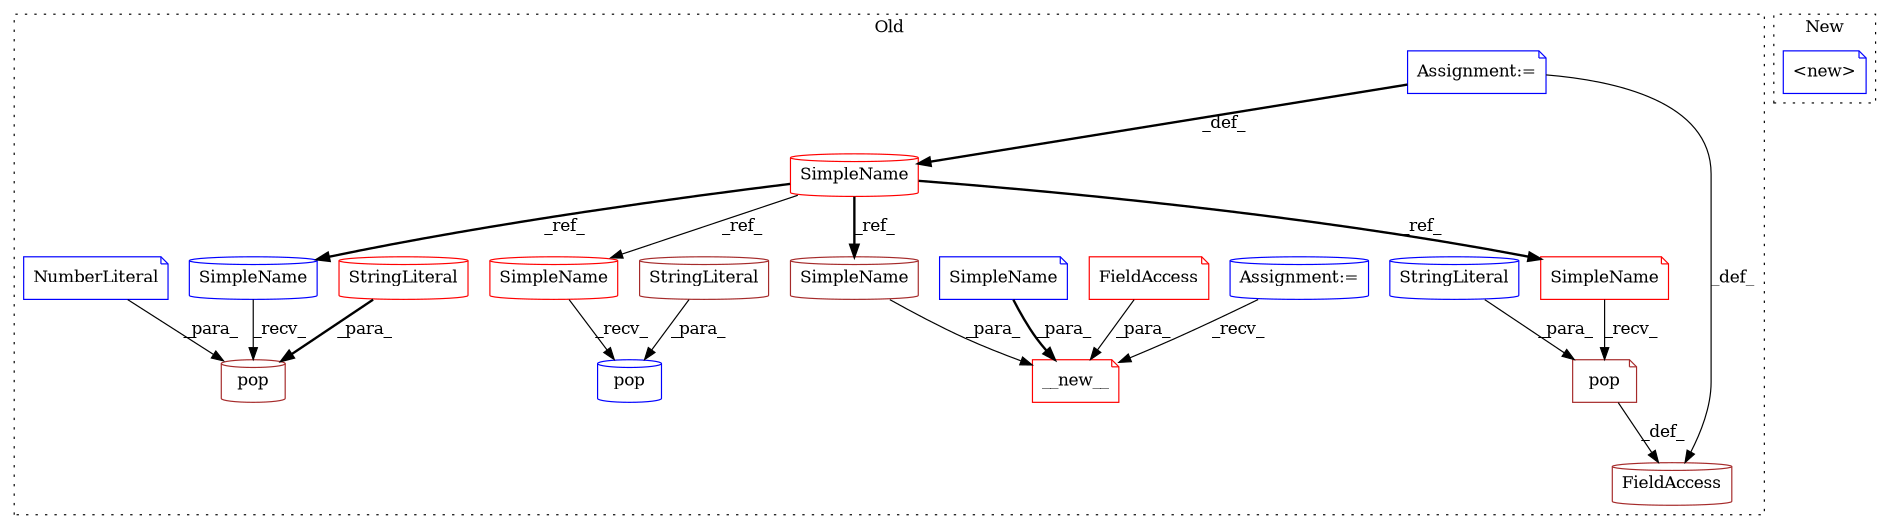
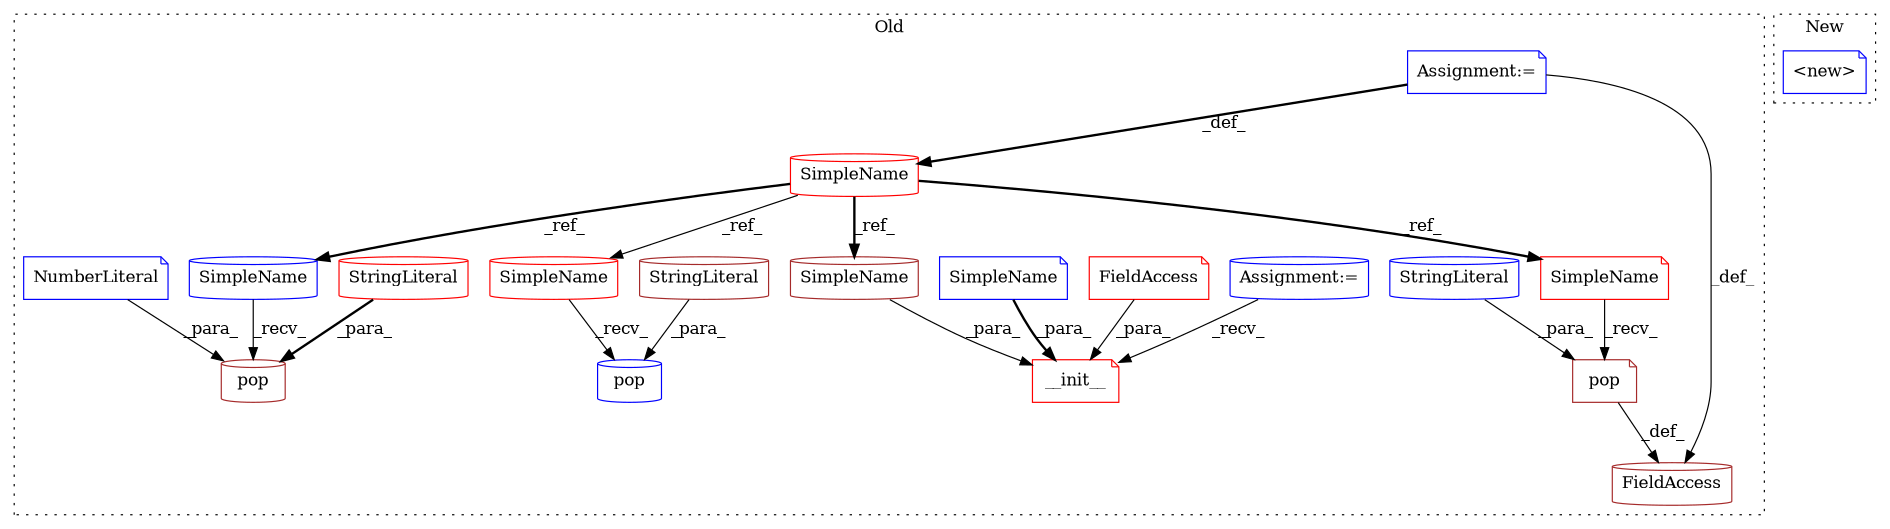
node "__new__": label "__new__" -> "__init__"
